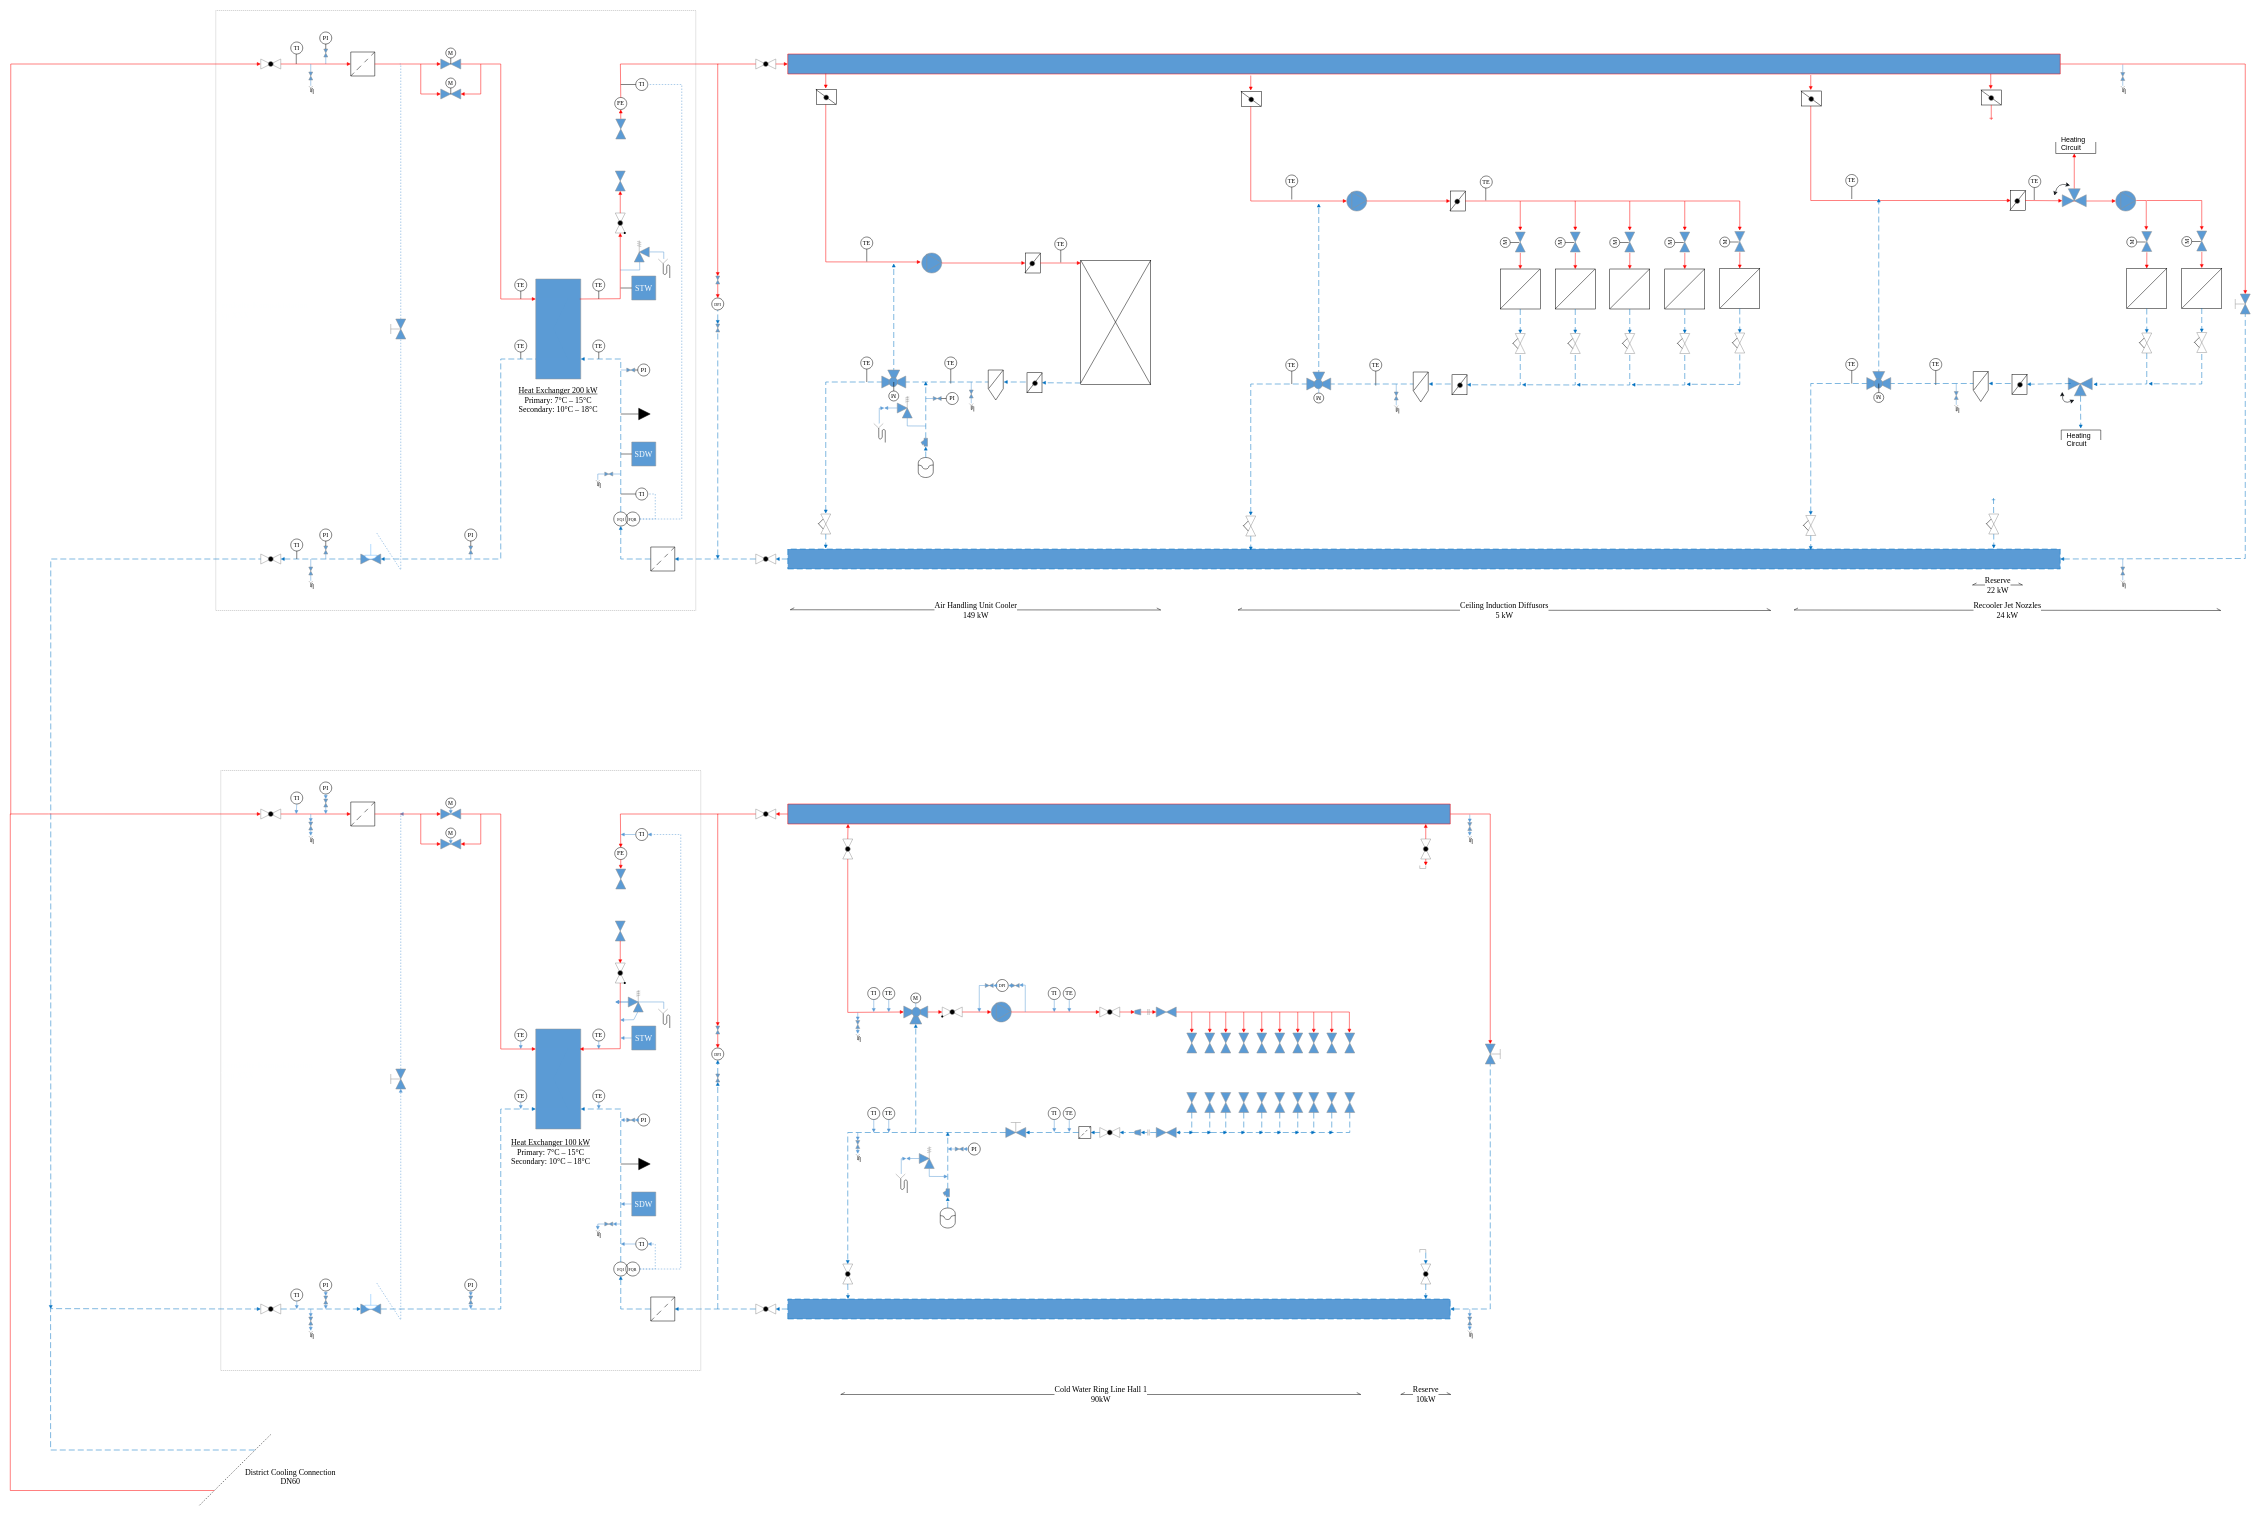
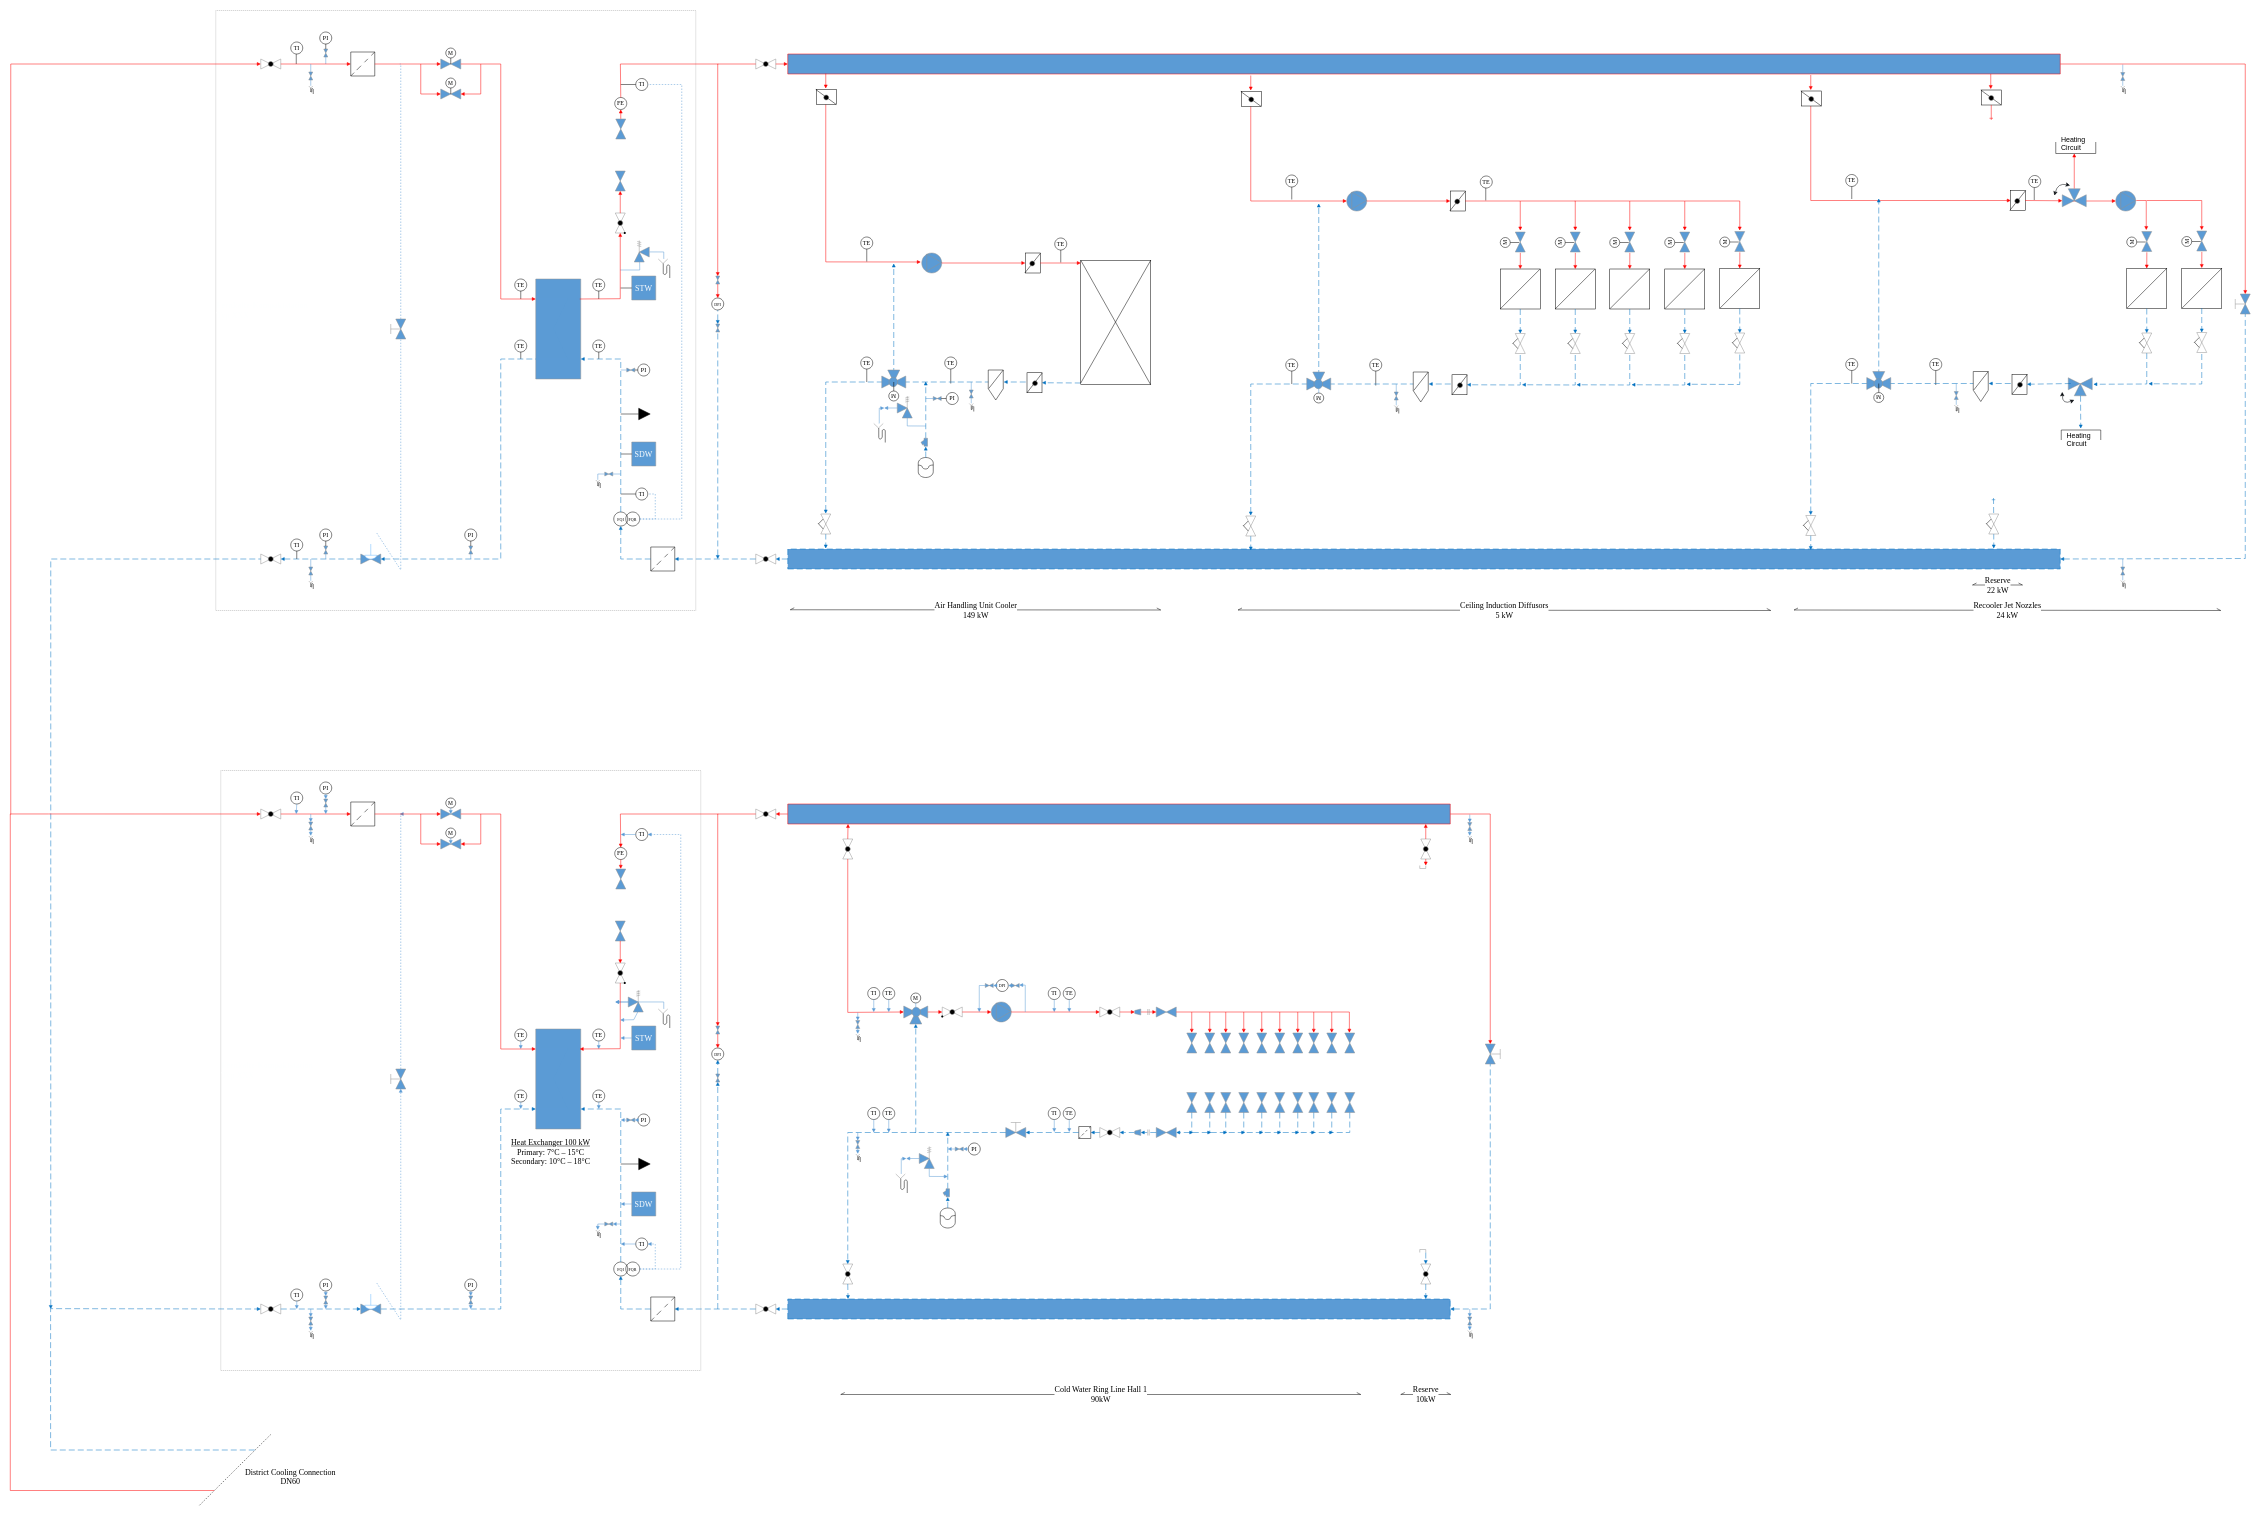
node "Heat Exchanger 200 kW Primary: 7°C – 15°C Secondary: 10°C – 18°C": removed
